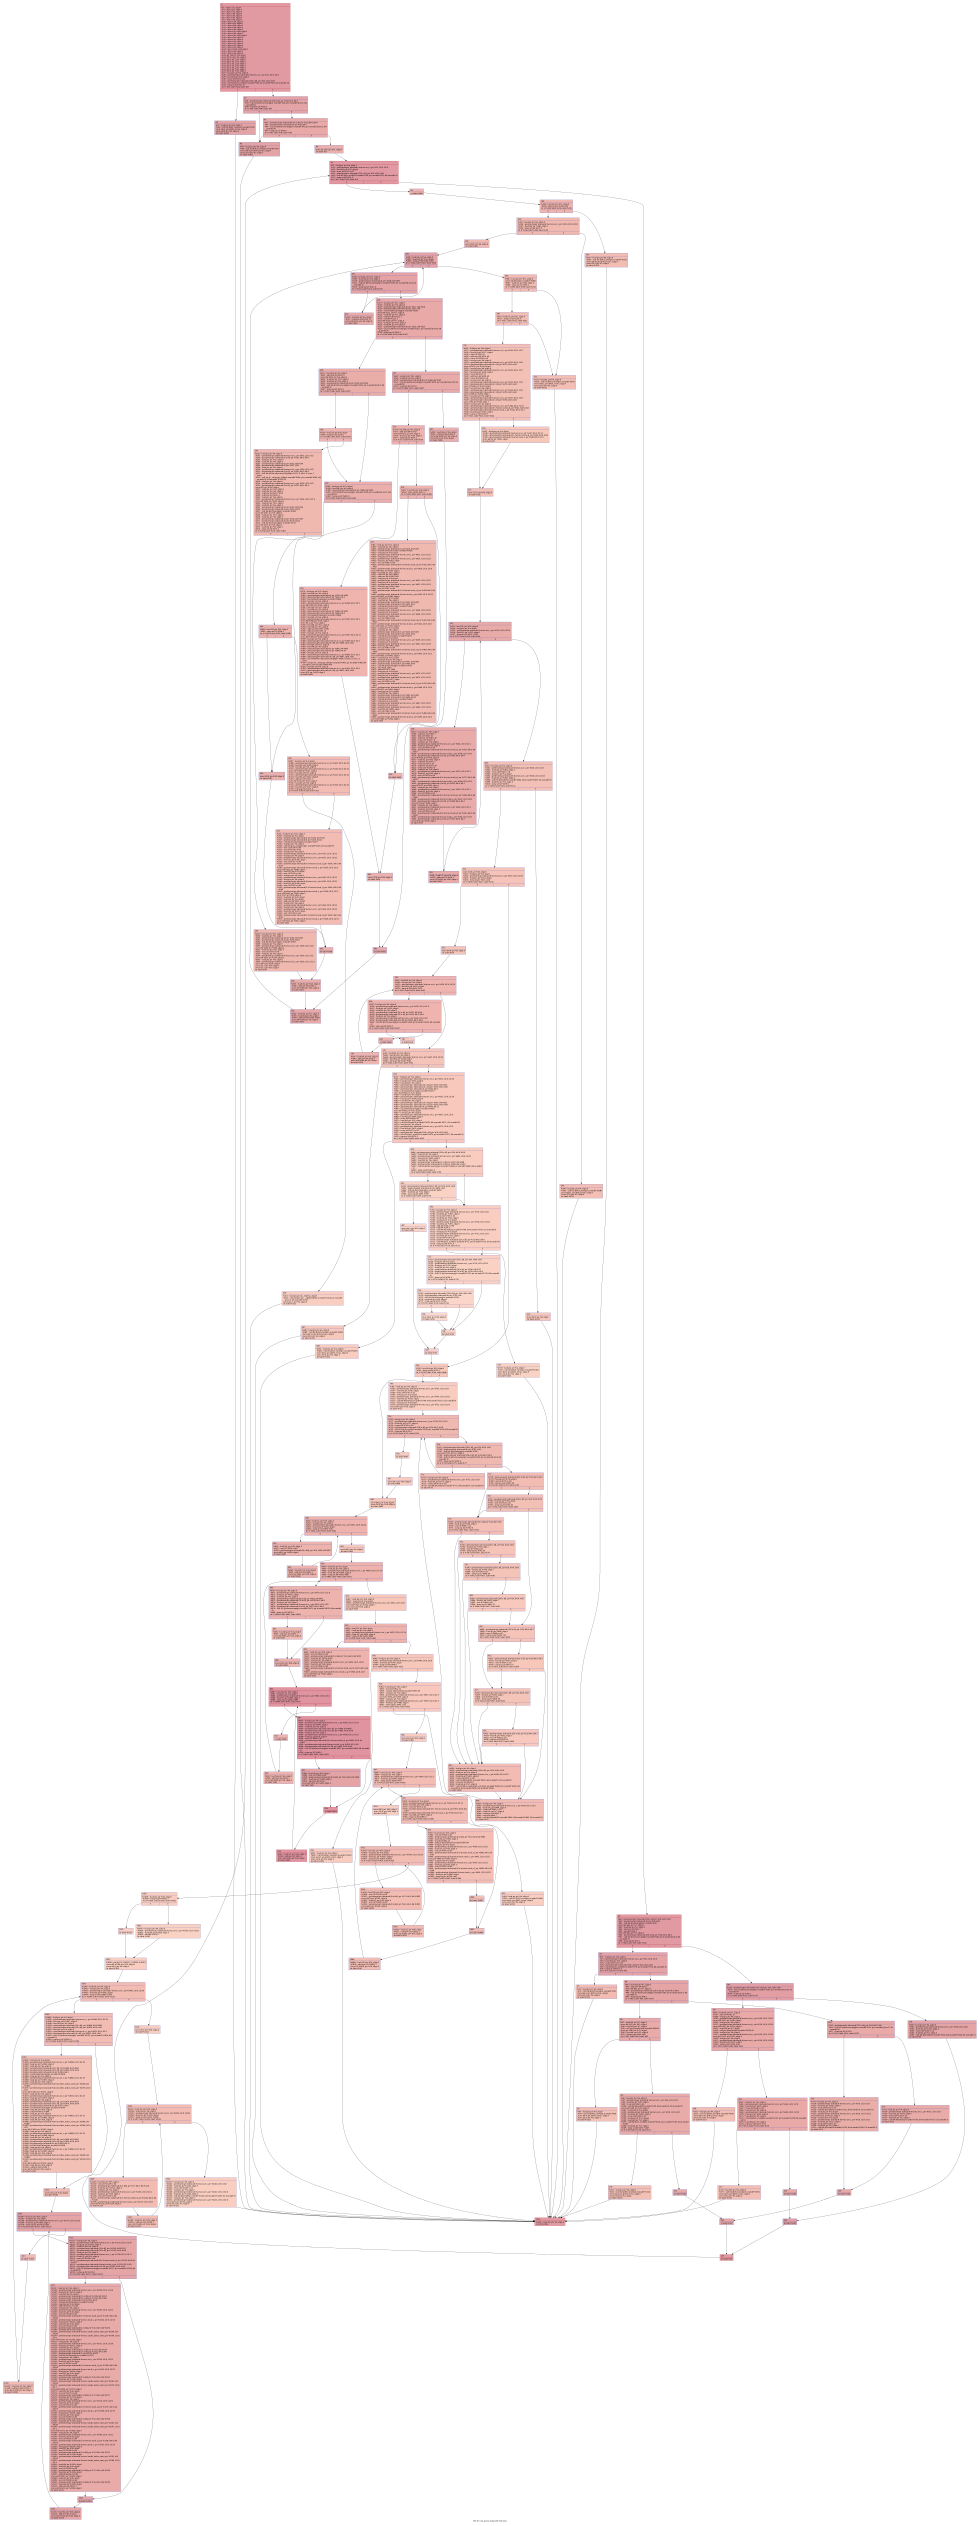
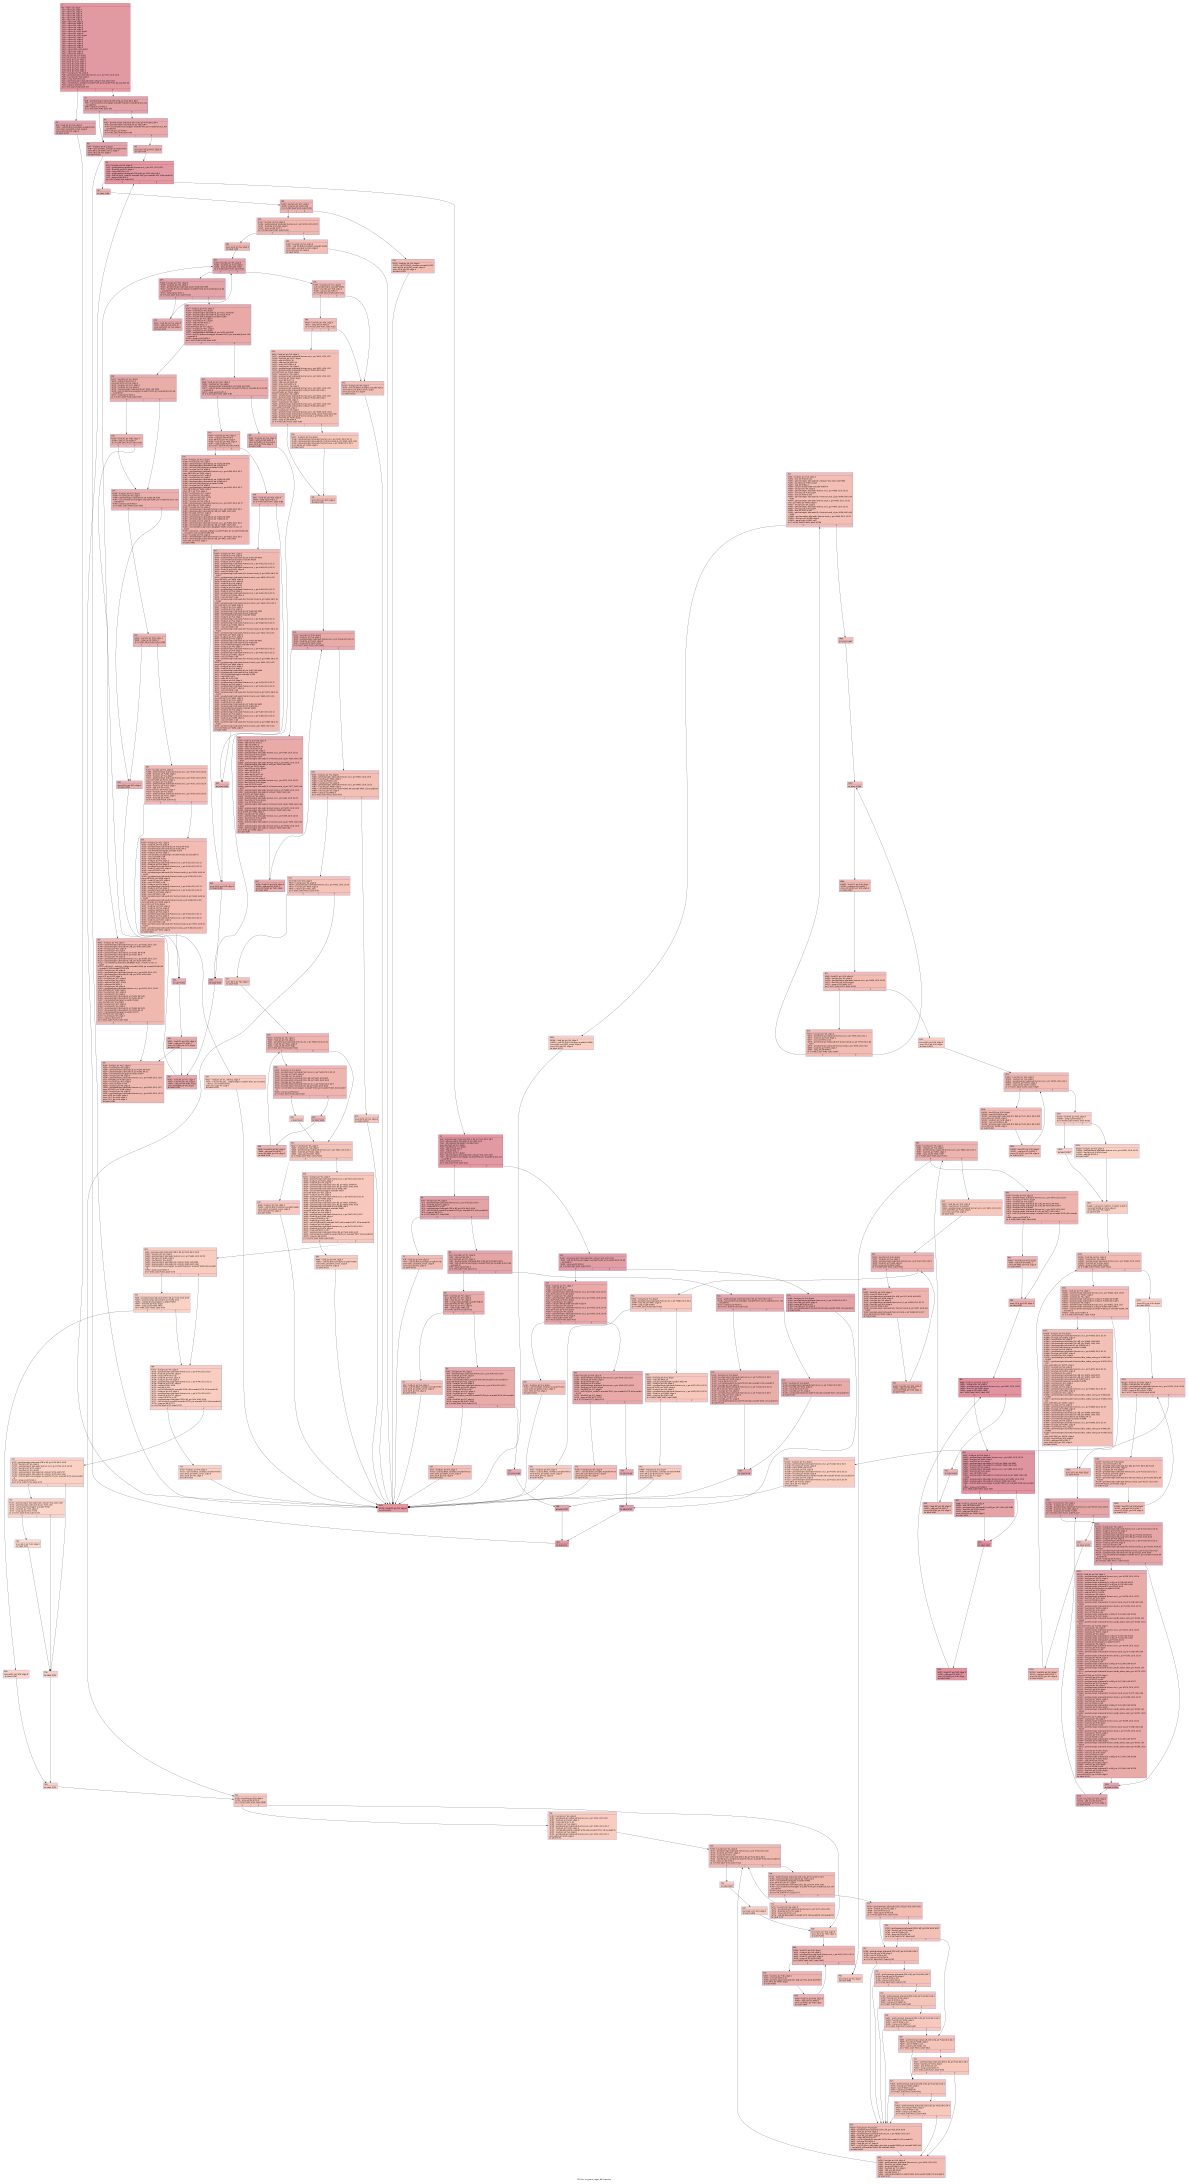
node "417:": text "%468 = memcpy i64, ptr %6, align 8" -> "%468 = load i64, ptr %6, align 8"
edge "283:" -> "364:": reversed
node "1003:": added
node "942:": added
edge "862:" -> "863:": reversed
node "966:": removed
